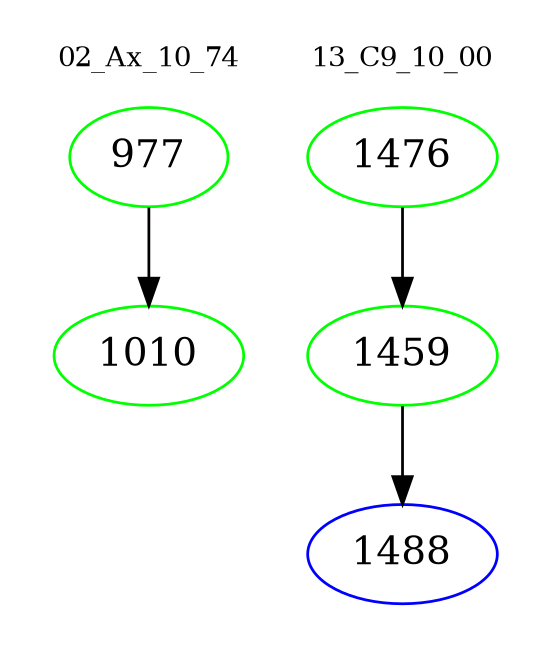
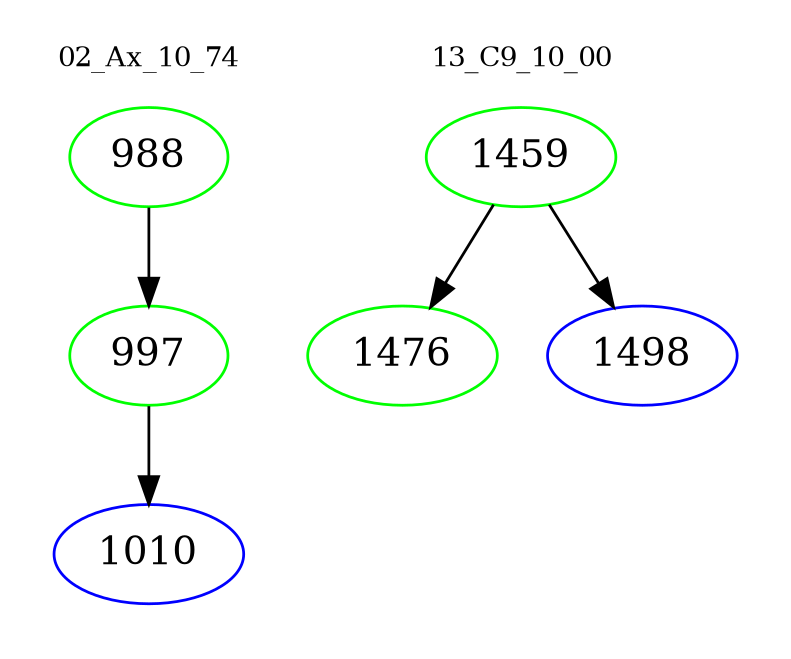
node "988": added
node "977": label "977" -> "997"
edge "1476" -> "1459": reversed
node "1010": color green -> blue
node "1488": label "1488" -> "1498"
